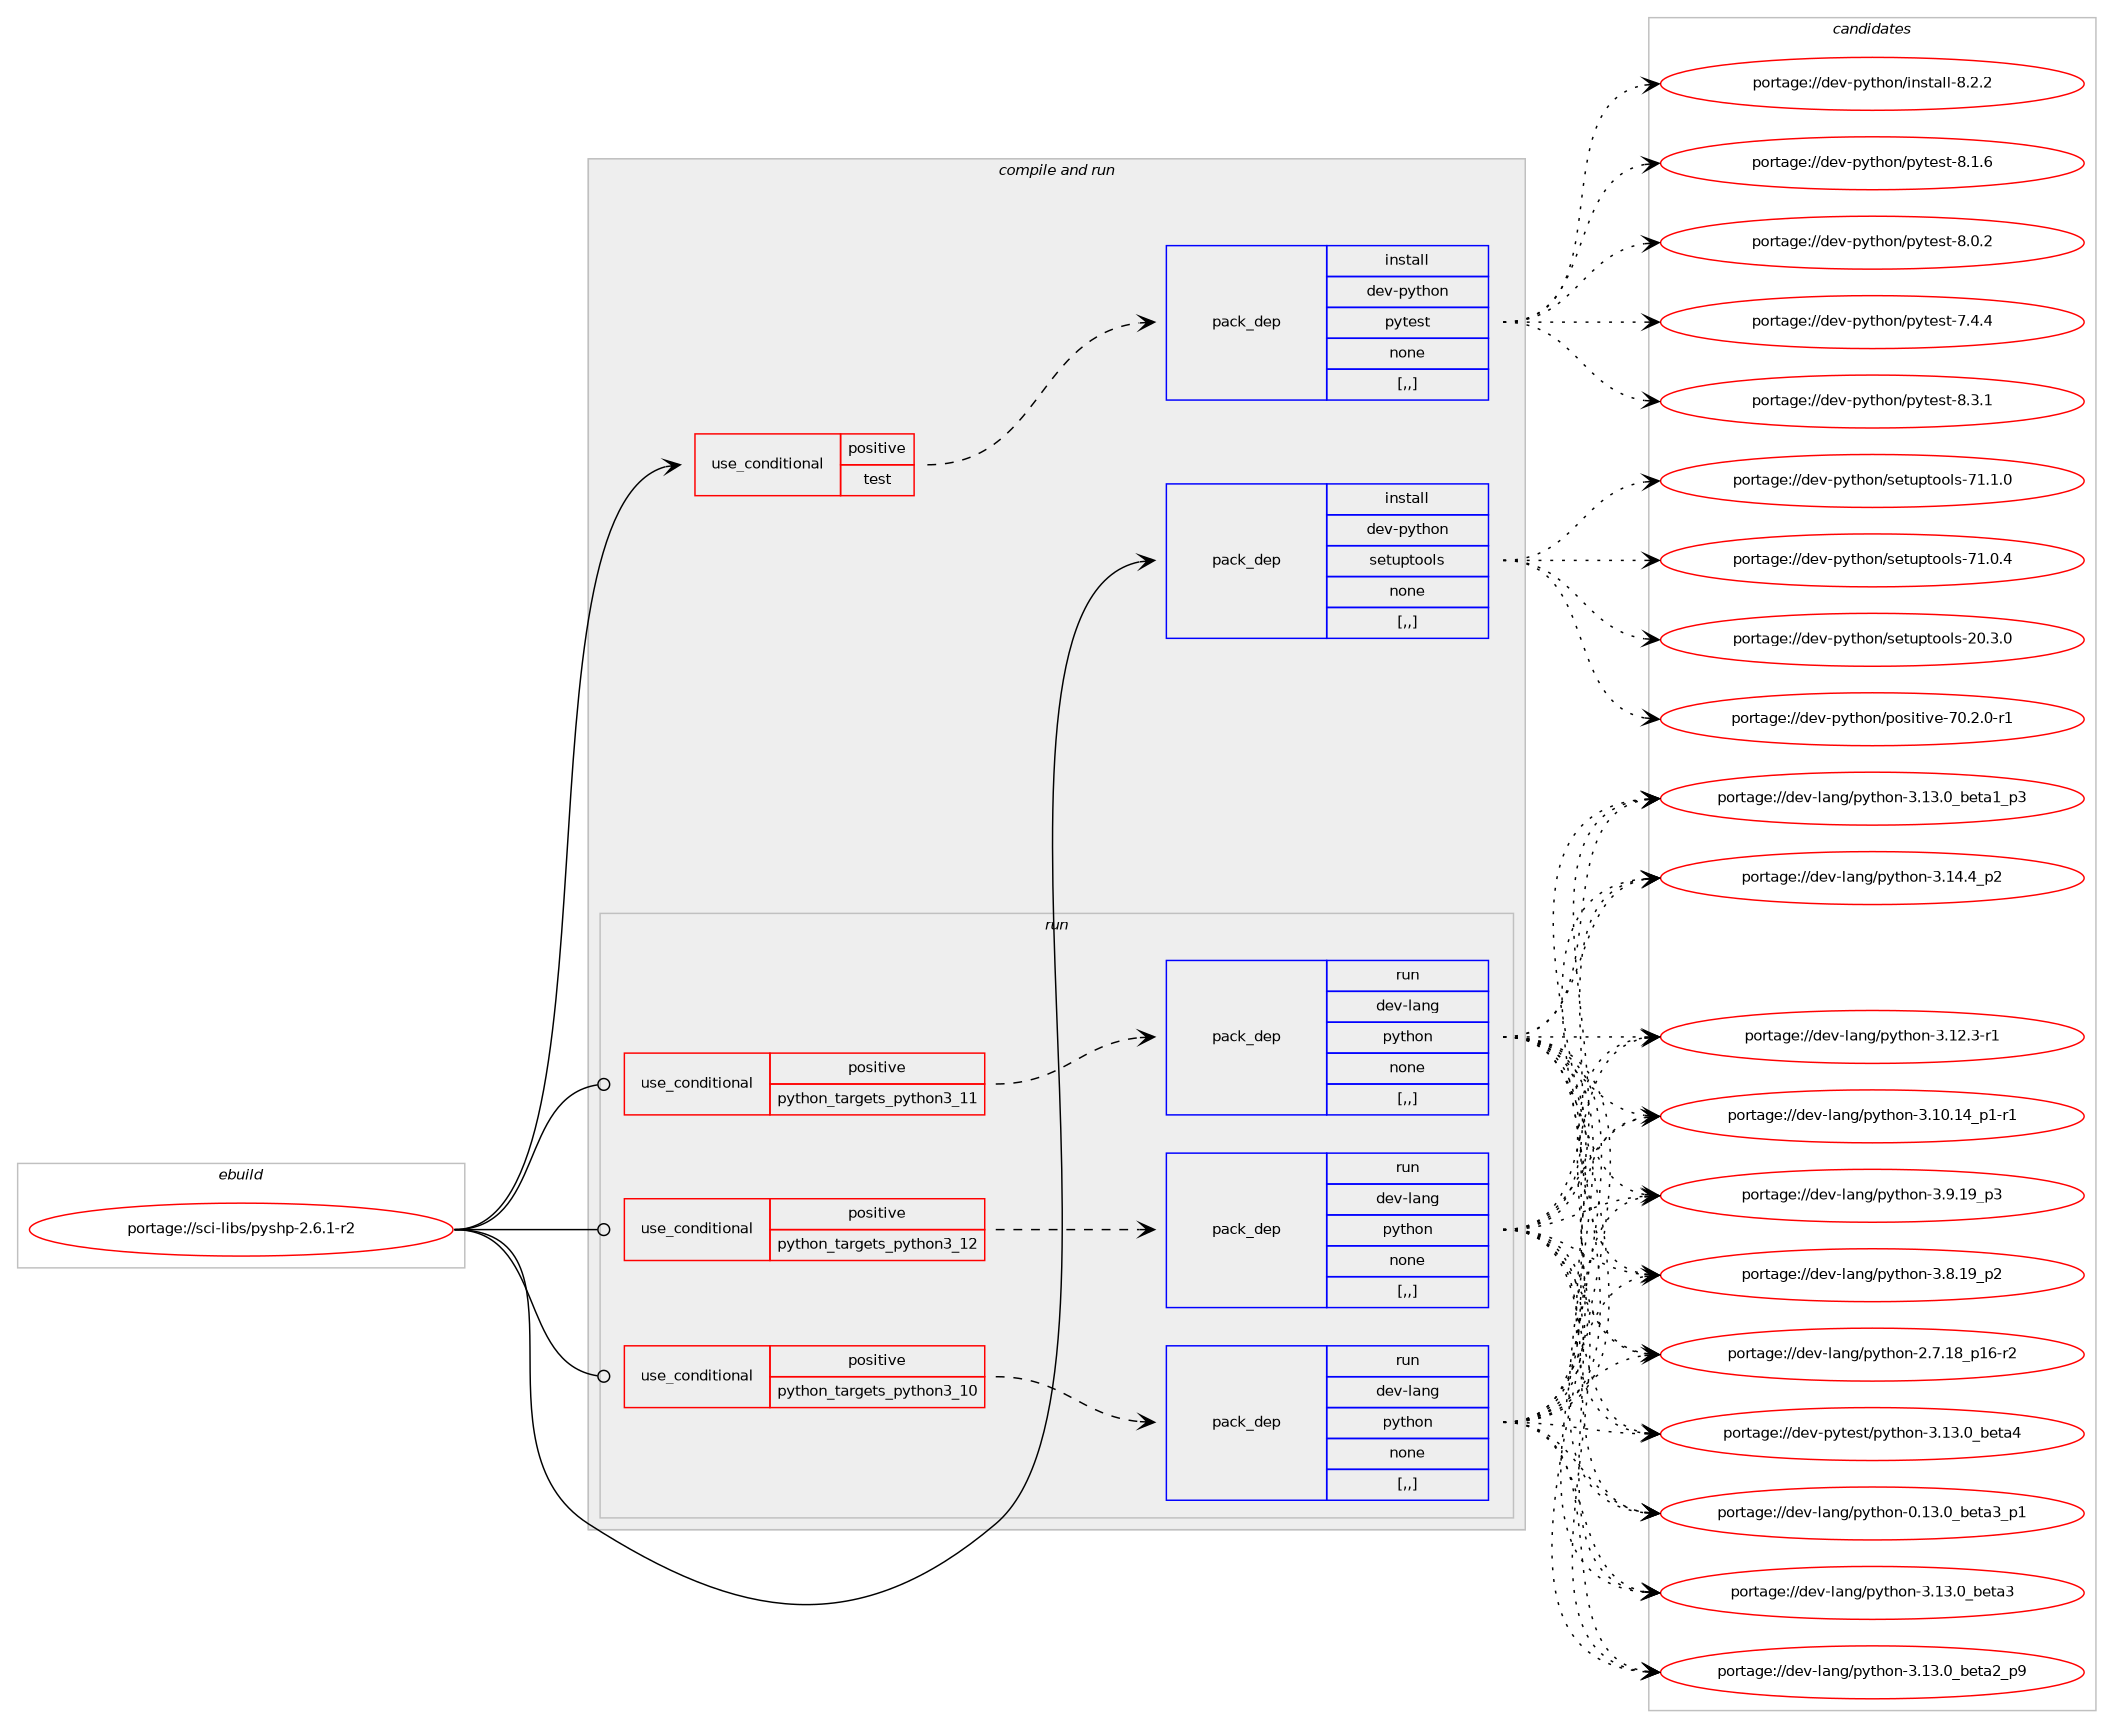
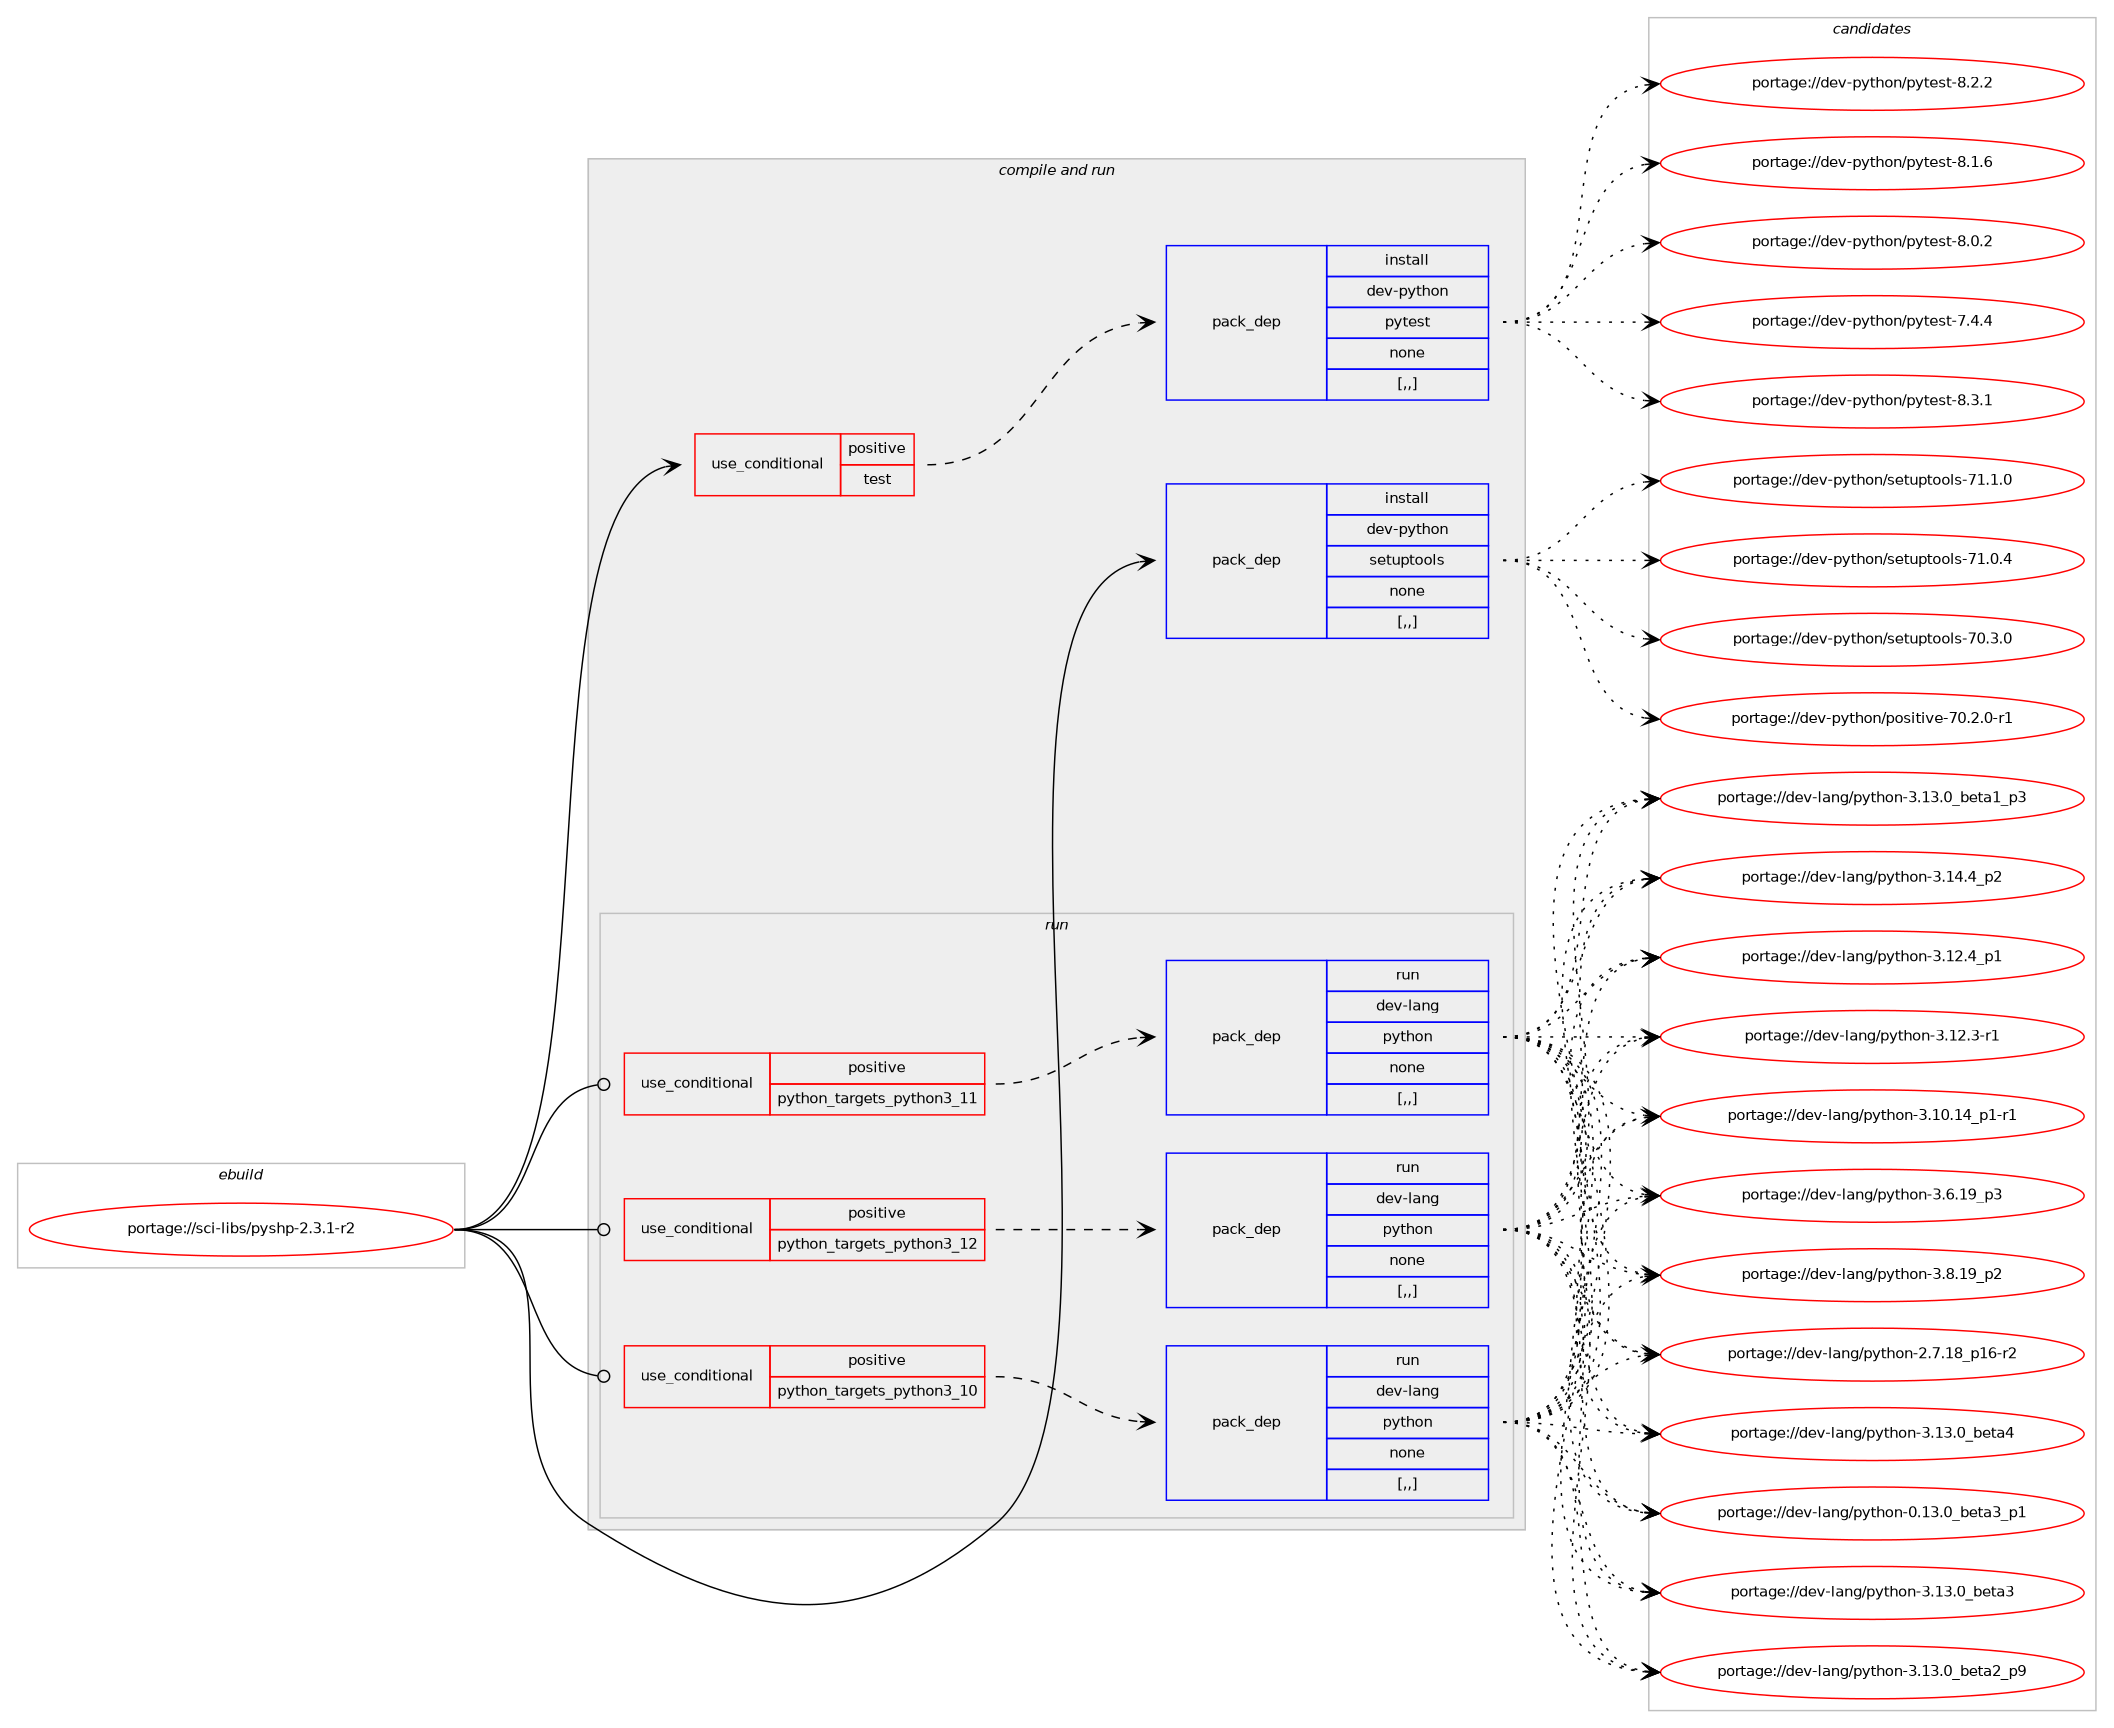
node "portage://dev-python/install-8.2.2": label "portage://dev-python/install-8.2.2" -> "portage://dev-python/pytest-8.2.2"
node "portage://dev-python/setuptools-20.3.0": label "portage://dev-python/setuptools-20.3.0" -> "portage://dev-python/setuptools-70.3.0"
node "portage://dev-lang/python-3.12.4_p1": added
node "portage://dev-lang/python-3.9.19_p3": label "portage://dev-lang/python-3.9.19_p3" -> "portage://dev-lang/python-3.6.19_p3"
node "portage://sci-libs/pyshp-2.6.1-r2": label "portage://sci-libs/pyshp-2.6.1-r2" -> "portage://sci-libs/pyshp-2.3.1-r2"
node "portage://dev-pytest/python-3.13.0_beta4": label "portage://dev-pytest/python-3.13.0_beta4" -> "portage://dev-lang/python-3.13.0_beta4"
